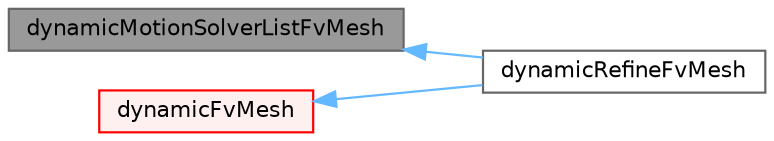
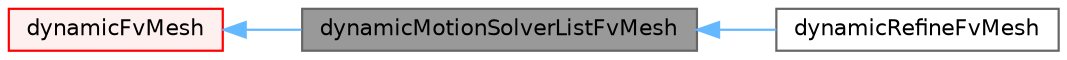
edge "dynamicRefineFvMesh" -> "dynamicFvMesh": now "dynamicMotionSolverListFvMesh" -> "dynamicFvMesh"
